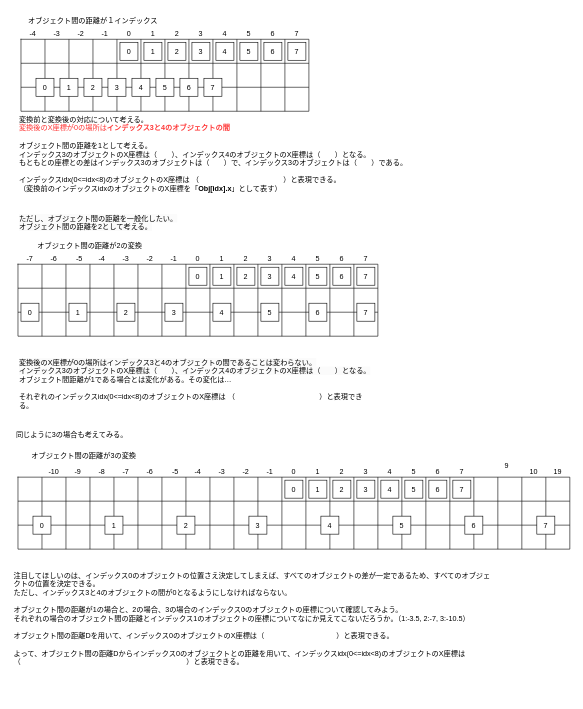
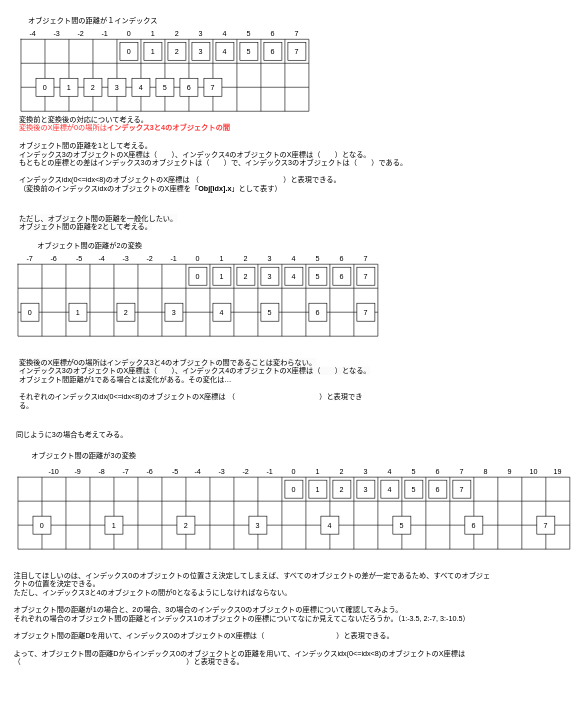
node "9": moved (507, 465) -> (510, 471)
node "8": added
